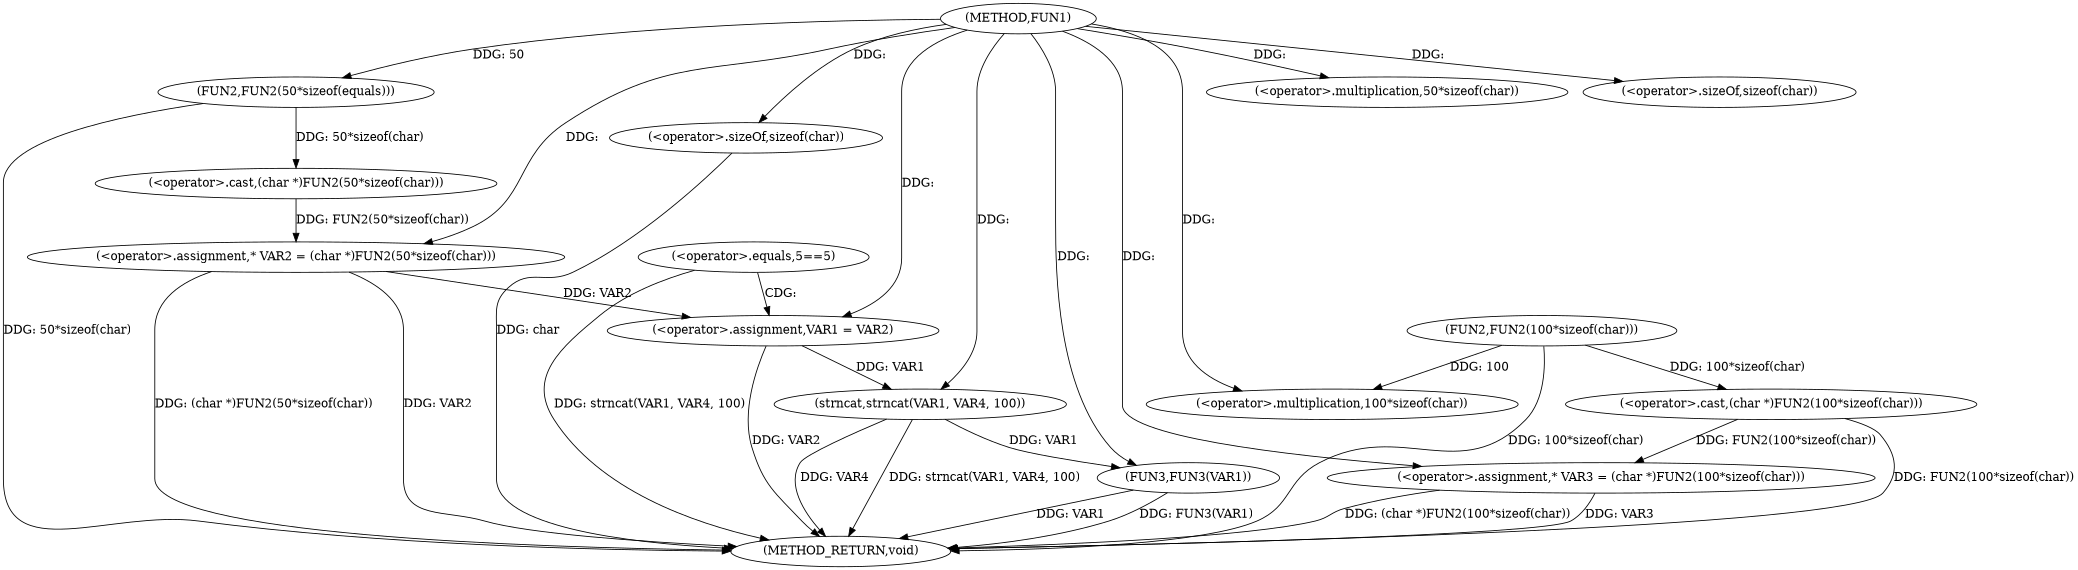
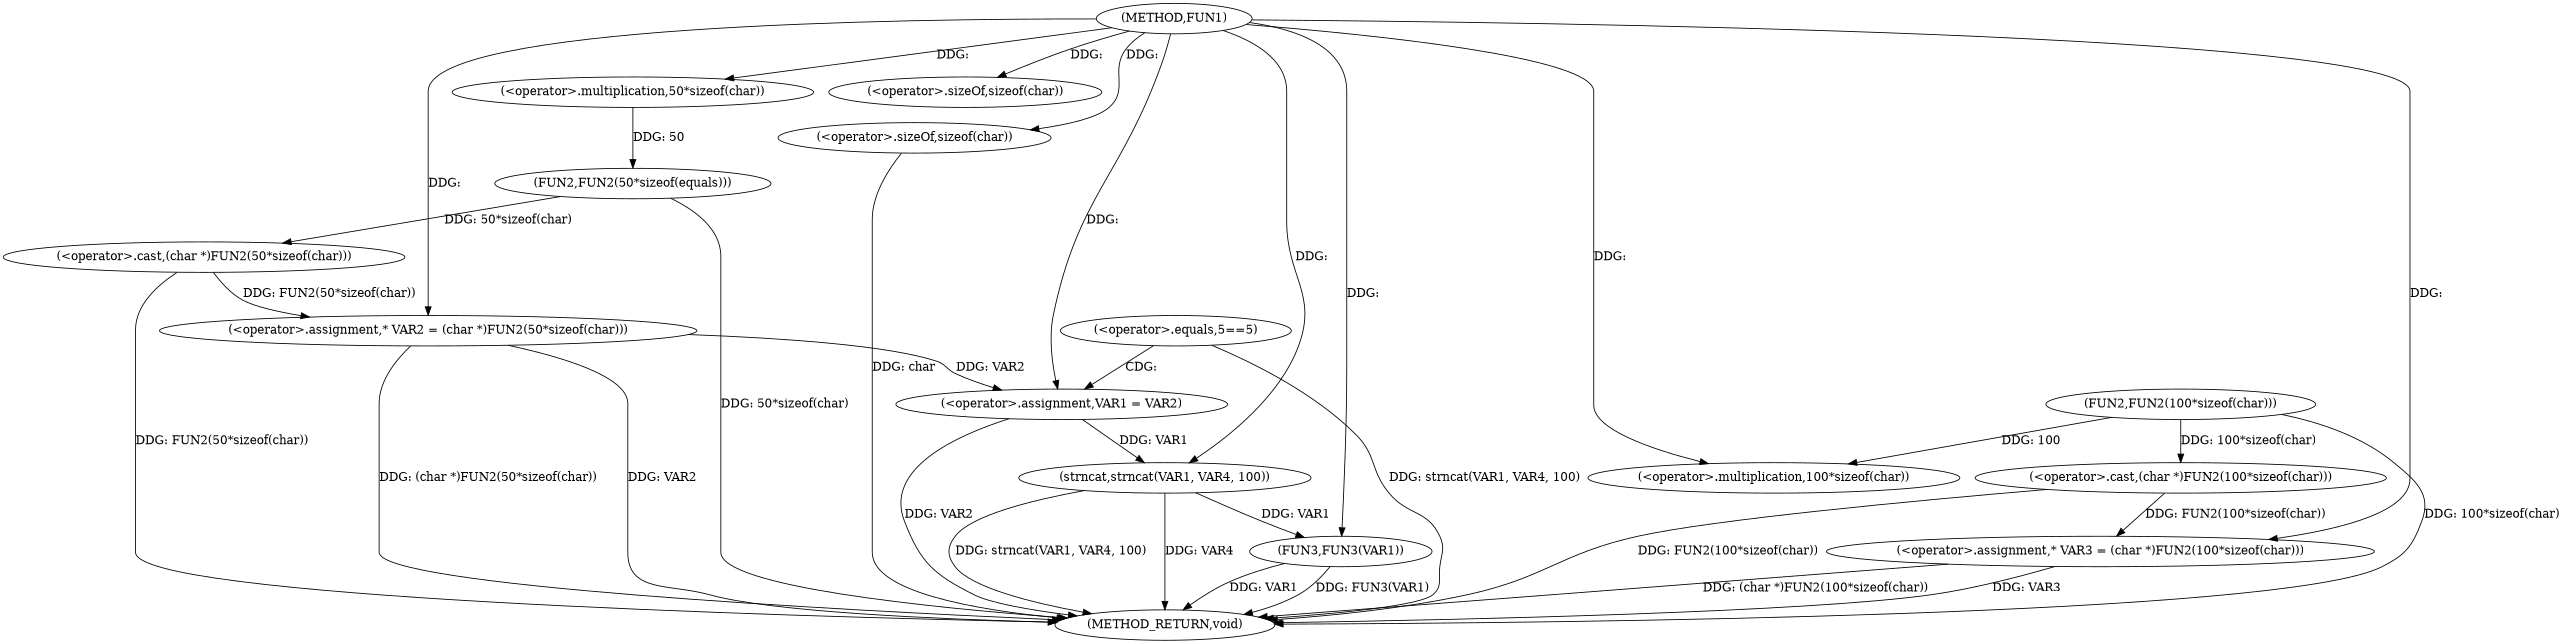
edge "(METHOD,FUN1)" -> "(FUN2,FUN2(50*sizeof(equals)))": now "(<operator>.multiplication,50*sizeof(char))" -> "(FUN2,FUN2(50*sizeof(equals)))"
edge "(<operator>.cast,(char *)FUN2(50*sizeof(char)))" -> "(METHOD_RETURN,void)": added, label "DDG: FUN2(50*sizeof(char))"
